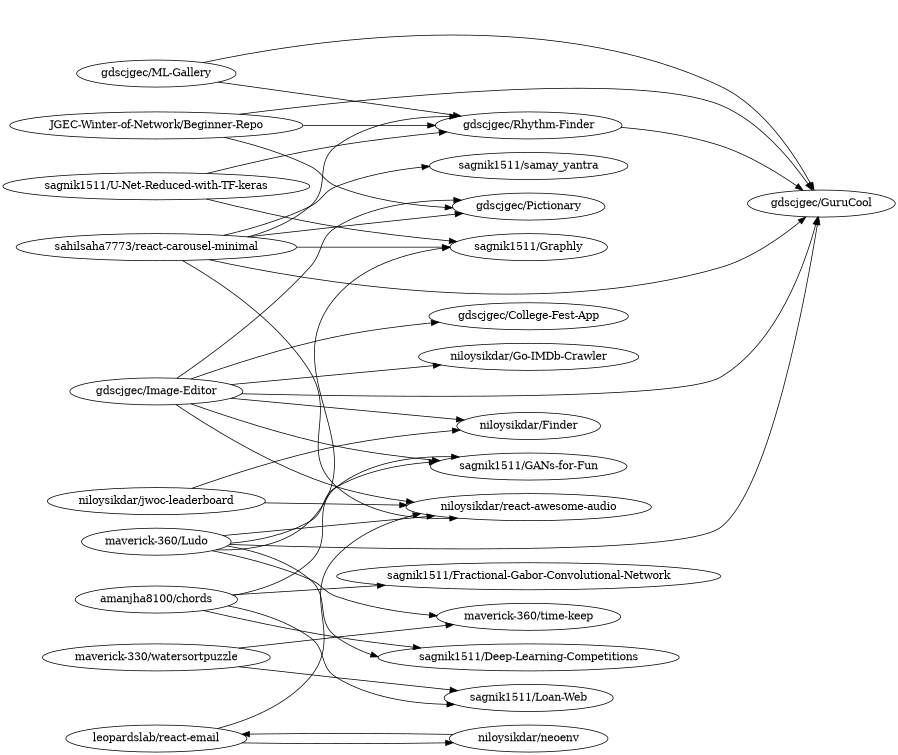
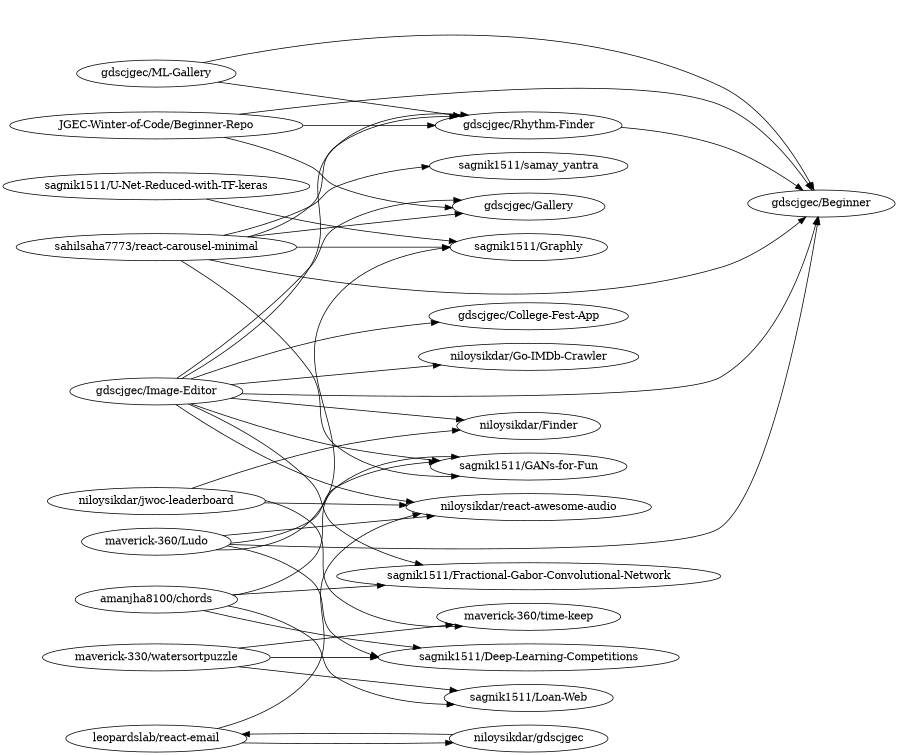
node "JGEC-Winter-of-Network/Beginner-Repo": label "JGEC-Winter-of-Network/Beginner-Repo" -> "JGEC-Winter-of-Code/Beginner-Repo"
edge "sagnik1511/U-Net-Reduced-with-TF-keras" -> "gdscjgec/Rhythm-Finder": now "gdscjgec/Image-Editor" -> "gdscjgec/Rhythm-Finder"
node "gdscjgec/GuruCool": label "gdscjgec/GuruCool" -> "gdscjgec/Beginner"
node "gdscjgec/Pictionary": label "gdscjgec/Pictionary" -> "gdscjgec/Gallery"
edge "sahilsaha7773/react-carousel-minimal" -> "niloysikdar/react-awesome-audio": now "sahilsaha7773/react-carousel-minimal" -> "sagnik1511/GANs-for-Fun"
edge "gdscjgec/Image-Editor" -> "sagnik1511/Fractional-Gabor-Convolutional-Network": added
edge "maverick-360/Ludo" -> "maverick-360/time-keep": now "niloysikdar/jwoc-leaderboard" -> "maverick-360/time-keep"
edge "maverick-330/watersortpuzzle" -> "sagnik1511/Deep-Learning-Competitions": added
node "niloysikdar/neoenv": label "niloysikdar/neoenv" -> "niloysikdar/gdscjgec"
